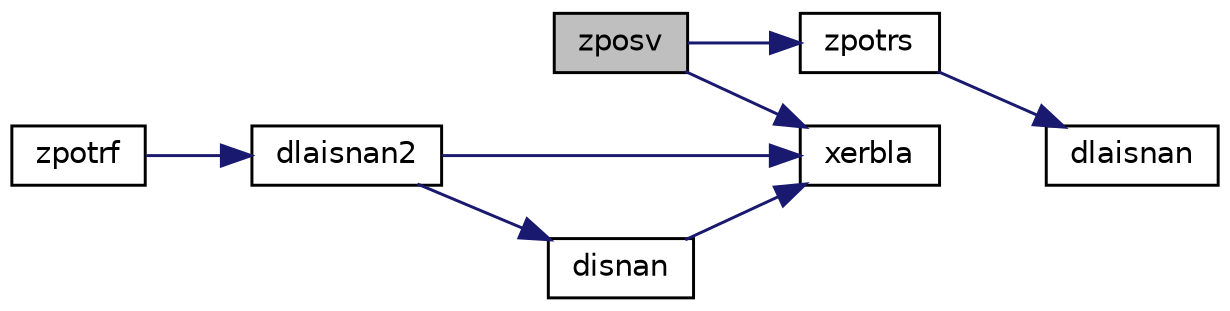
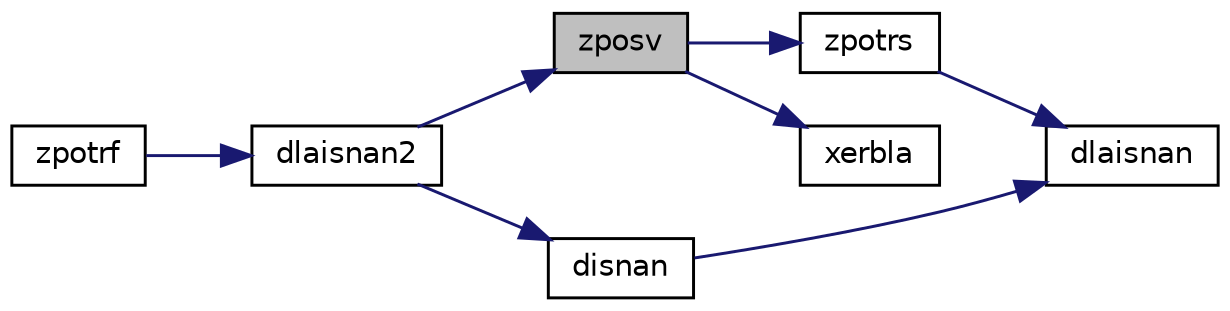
edge "dlaisnan2" -> "xerbla": now "dlaisnan2" -> "zposv"
edge "disnan" -> "xerbla": now "disnan" -> "dlaisnan"
